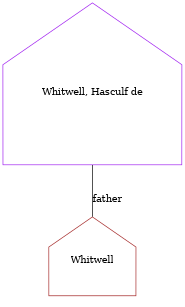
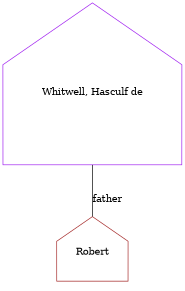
node "Whitwell": label "Whitwell" -> "Robert"
